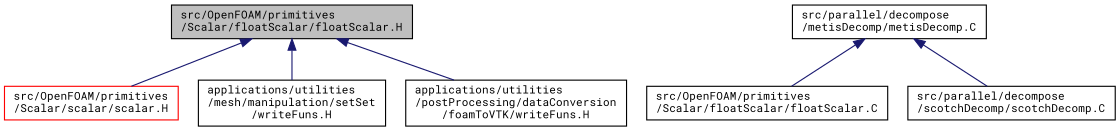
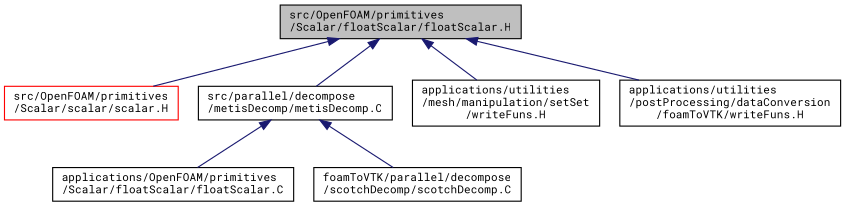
edge "src/parallel/decompose /metisDecomp/metisDecomp.C" -> "src/OpenFOAM/primitives /Scalar/floatScalar/floatScalar.H": added
node "src/OpenFOAM/primitives /Scalar/floatScalar/floatScalar.C": label "src/OpenFOAM/primitives /Scalar/floatScalar/floatScalar.C" -> "applications/OpenFOAM/primitives /Scalar/floatScalar/floatScalar.C"
node "src/parallel/decompose /scotchDecomp/scotchDecomp.C": label "src/parallel/decompose /scotchDecomp/scotchDecomp.C" -> "foamToVTK/parallel/decompose /scotchDecomp/scotchDecomp.C"
